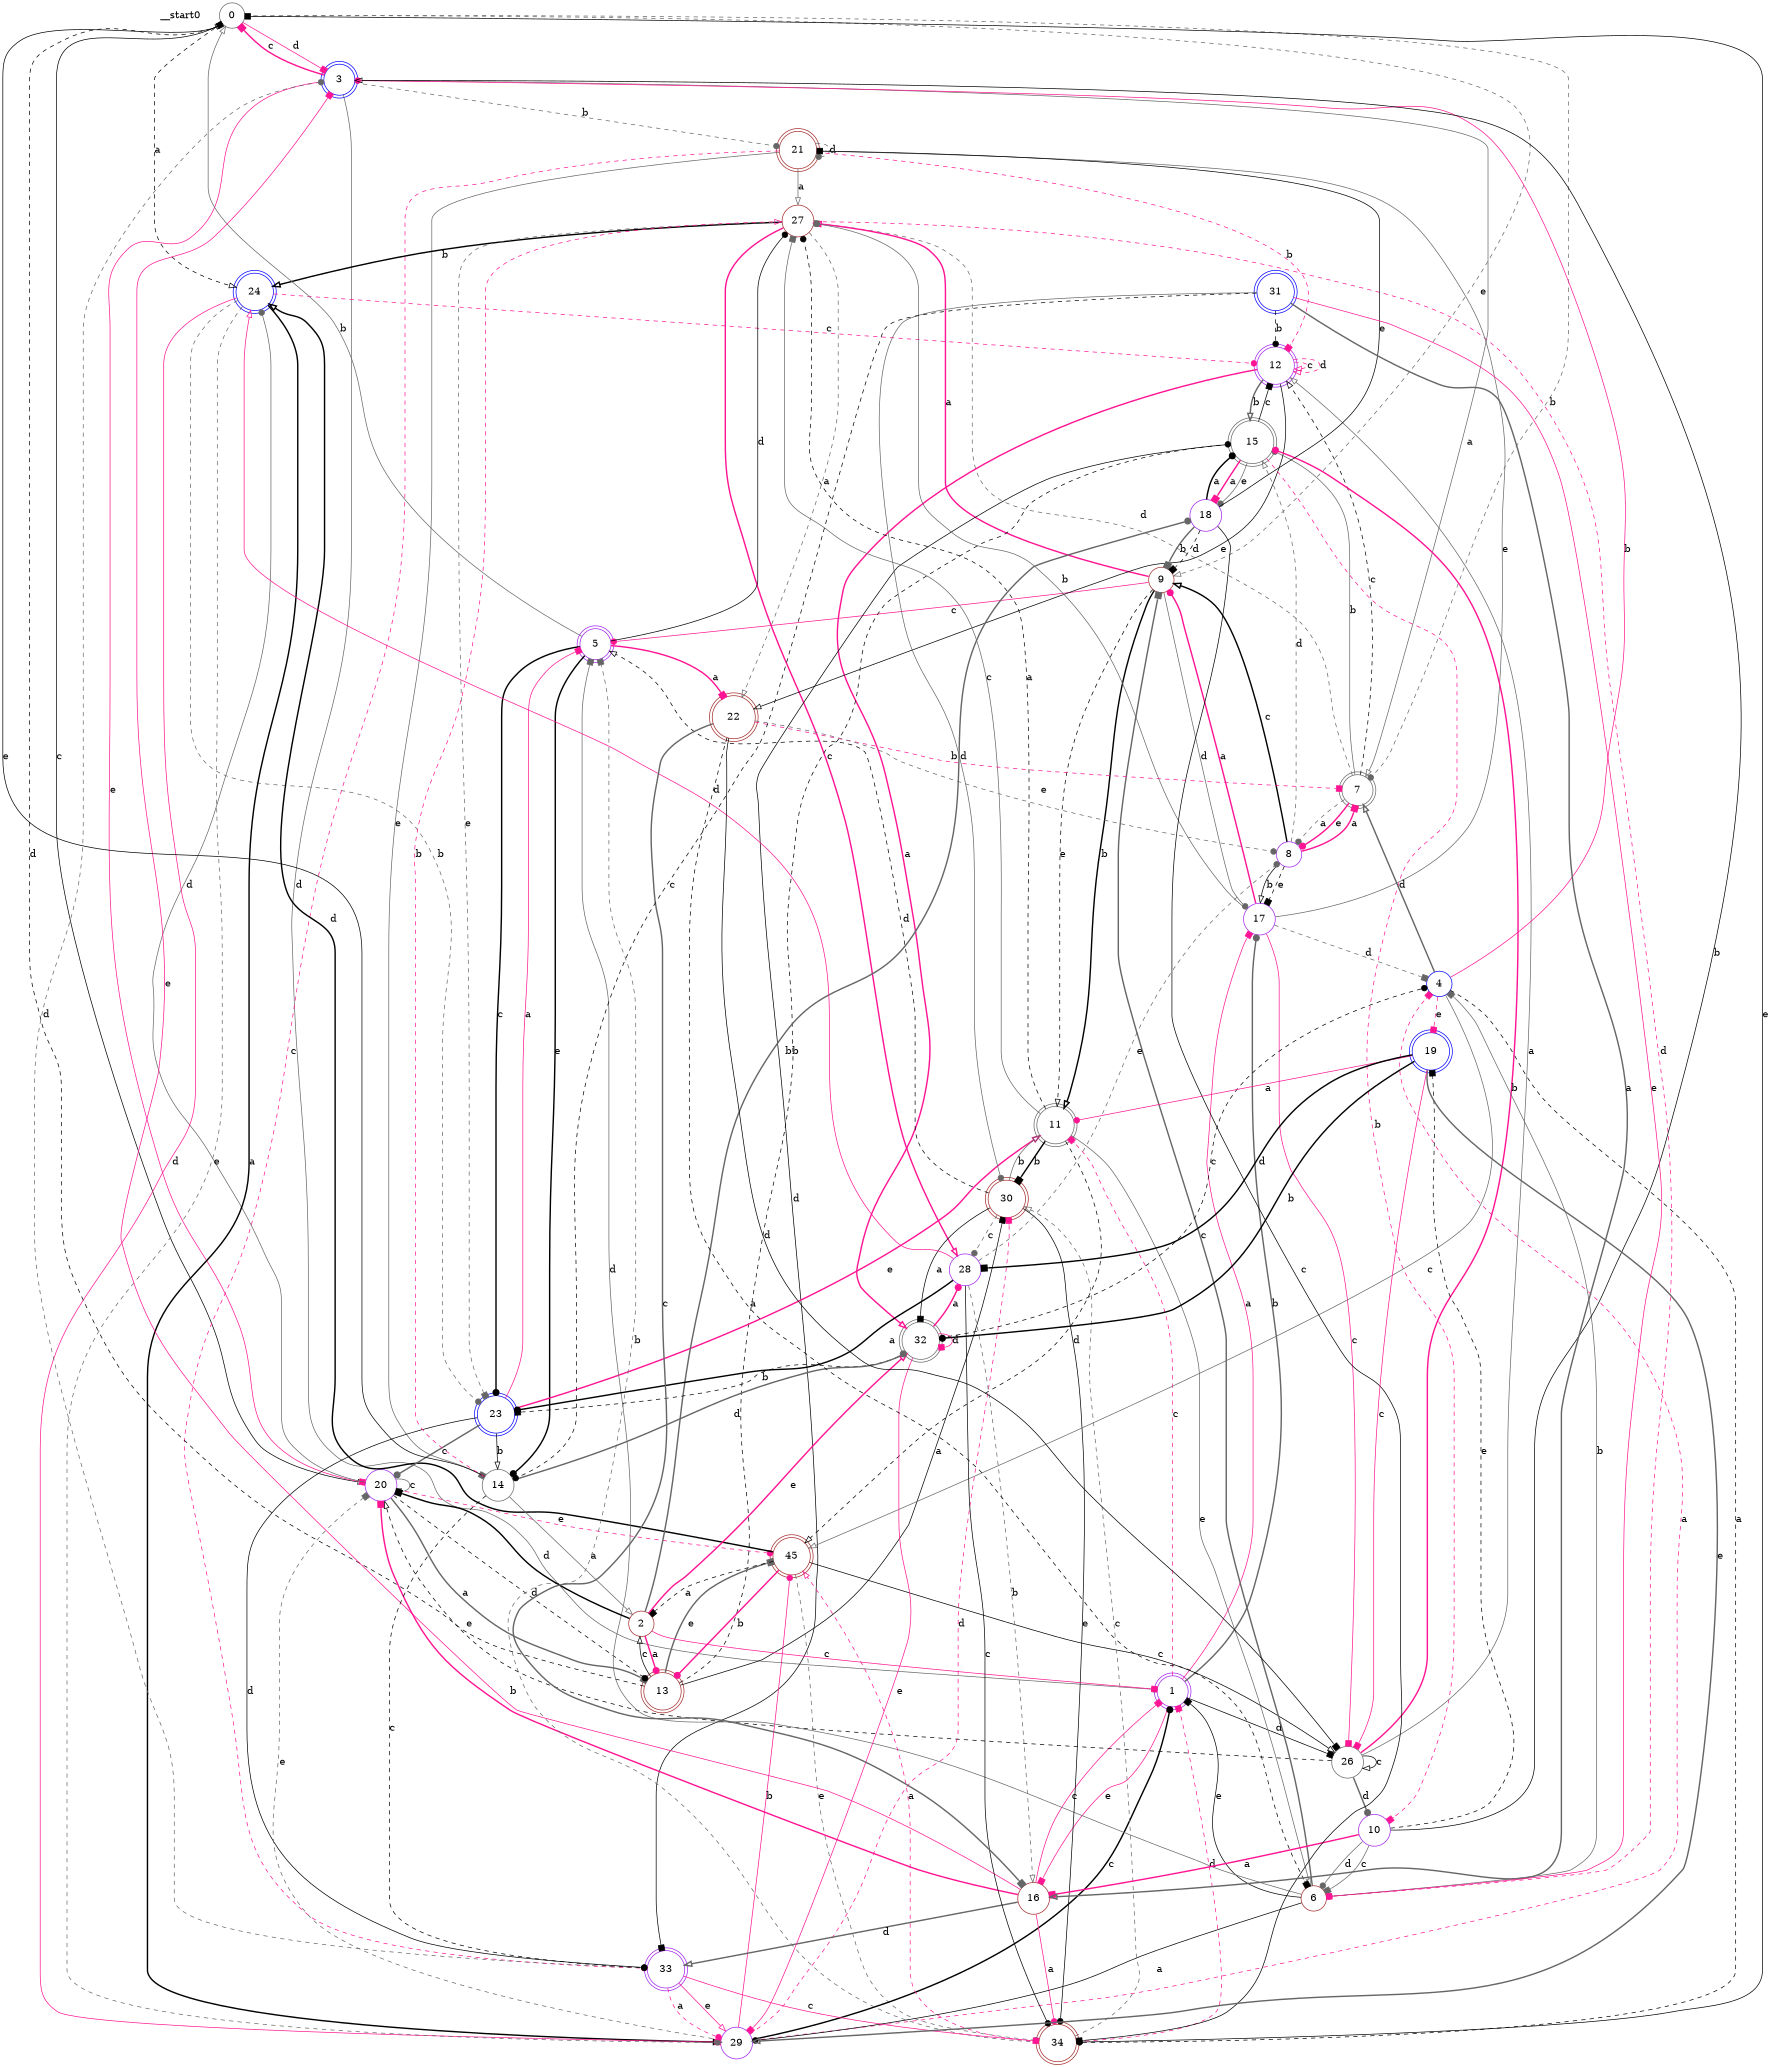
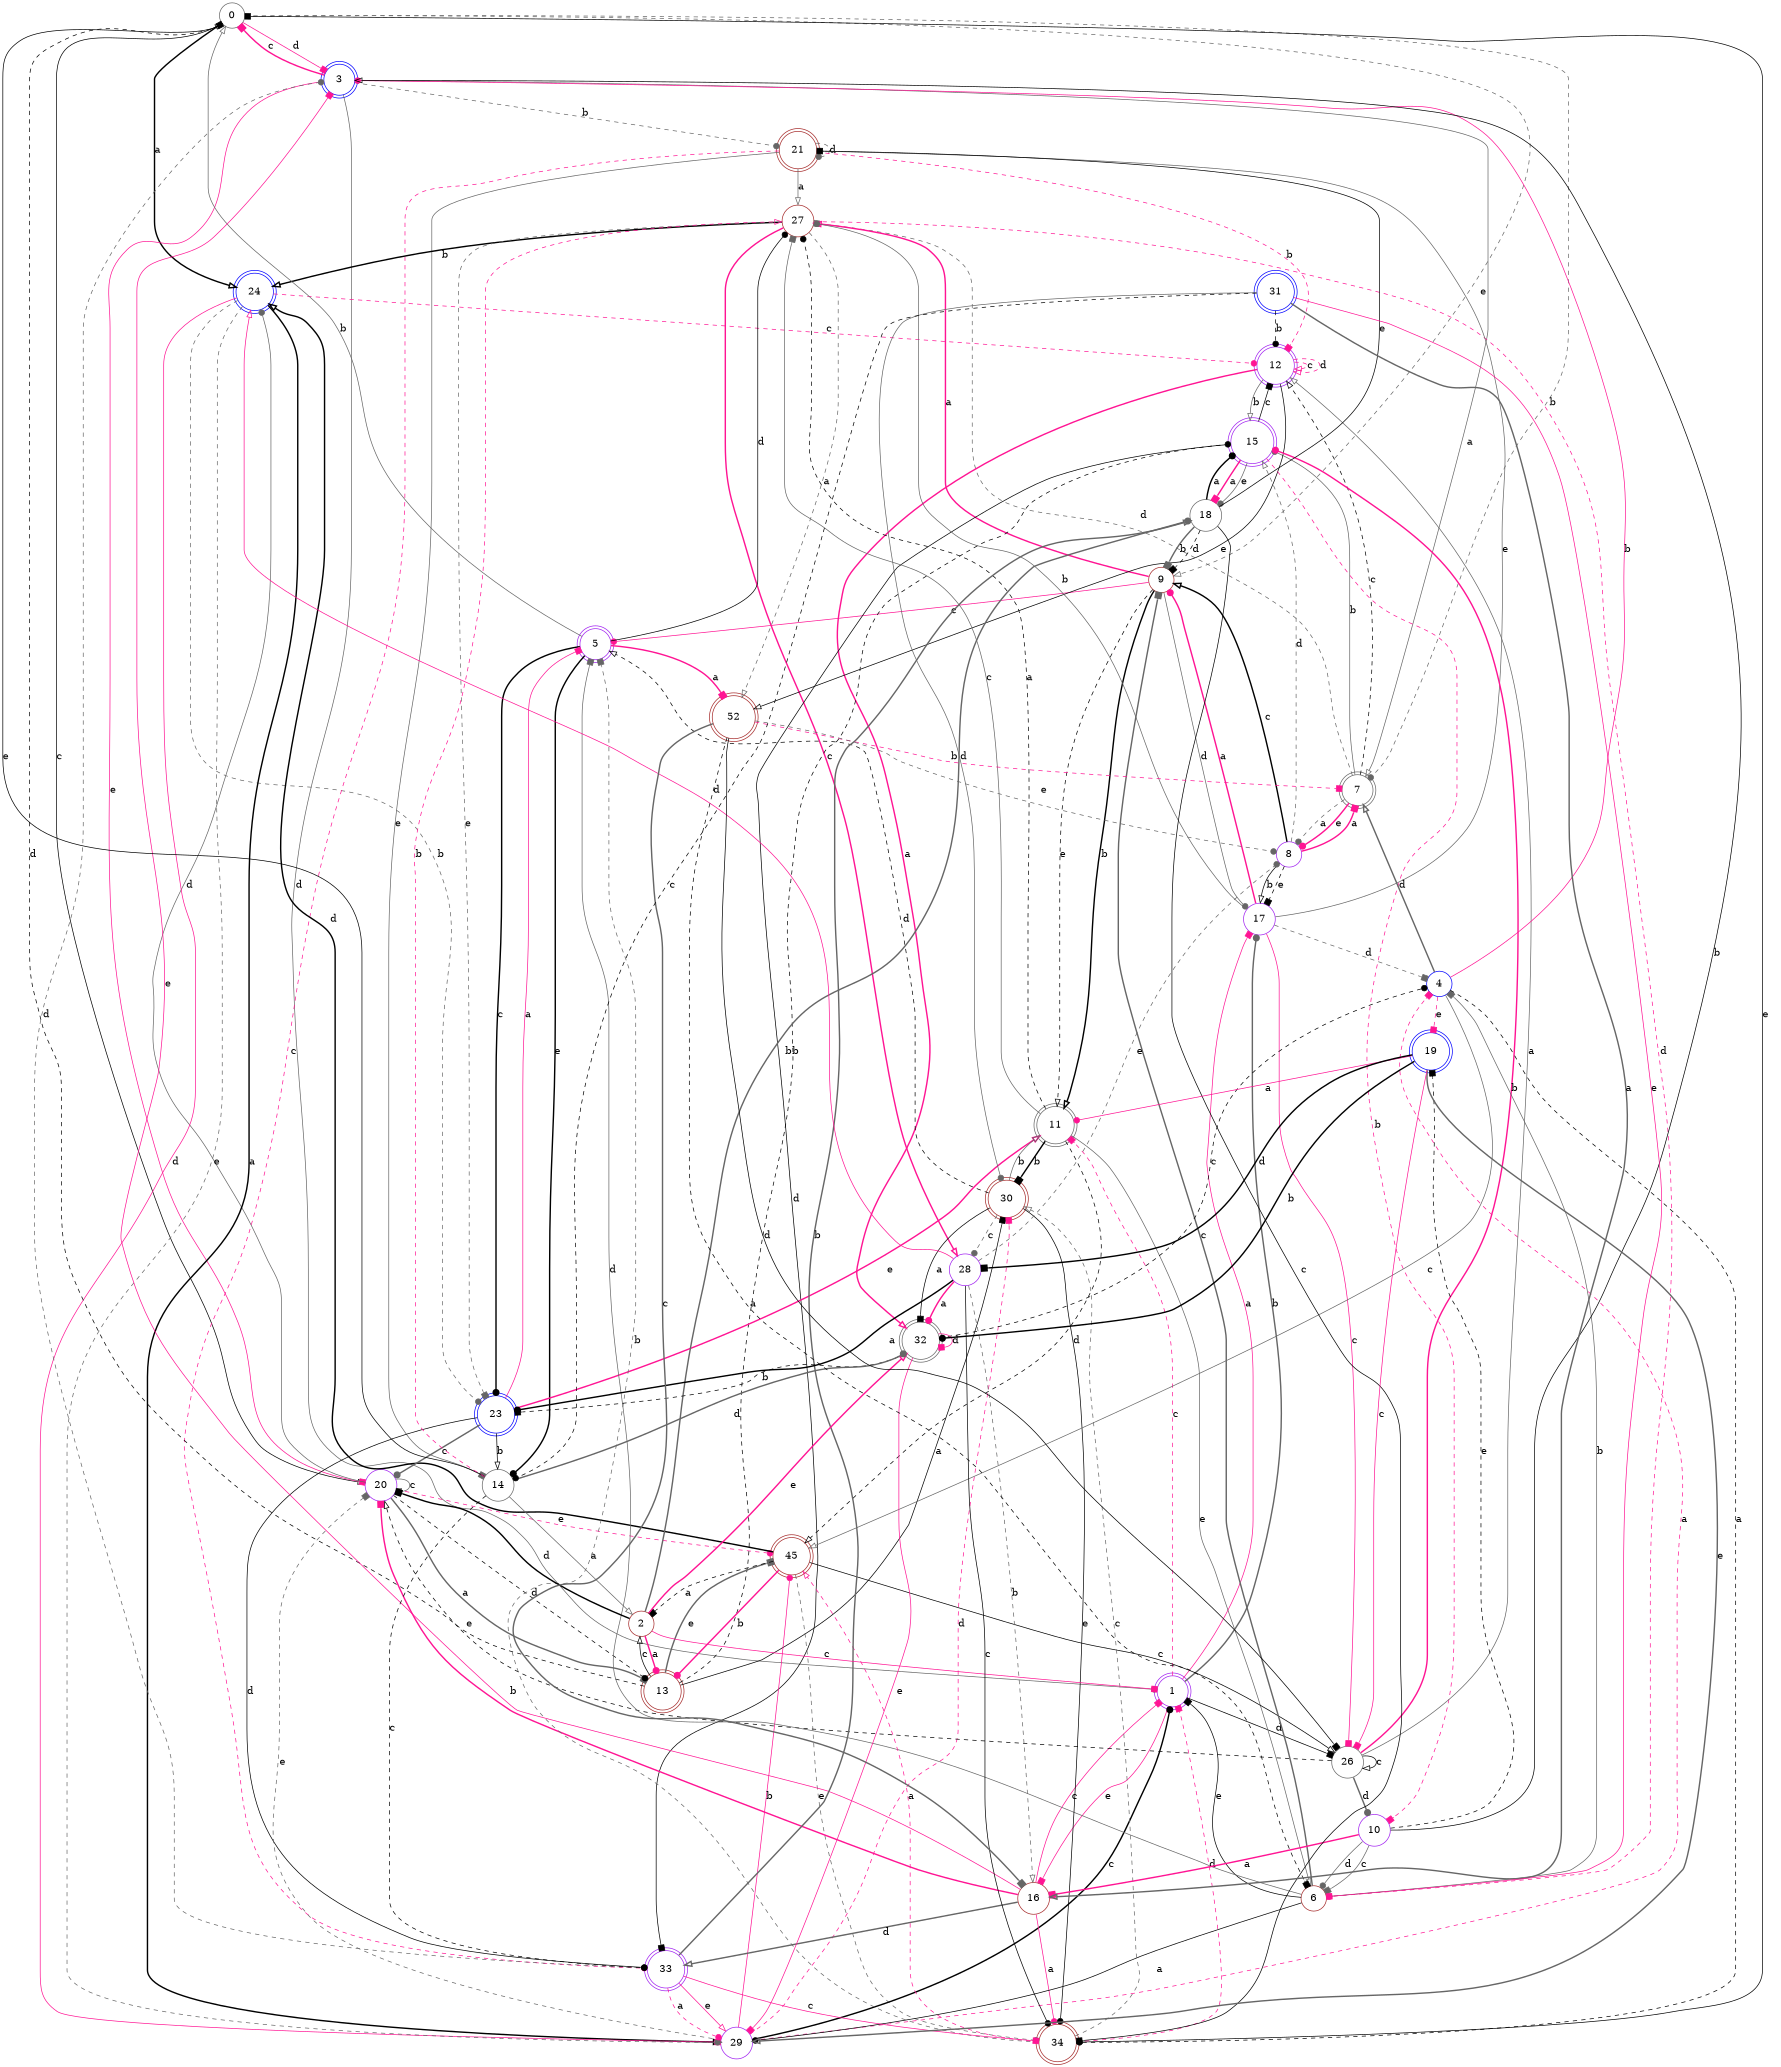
node "__start0": removed
edge "0" -> "24": style dashed -> bold
edge "12" -> "15": style bold -> solid
node "15": color gray40 -> purple
node "18": color purple -> gray40
node "22": label "22" -> "52"
edge "33" -> "18": added, label "b"
edge "32" -> "28": reversed
